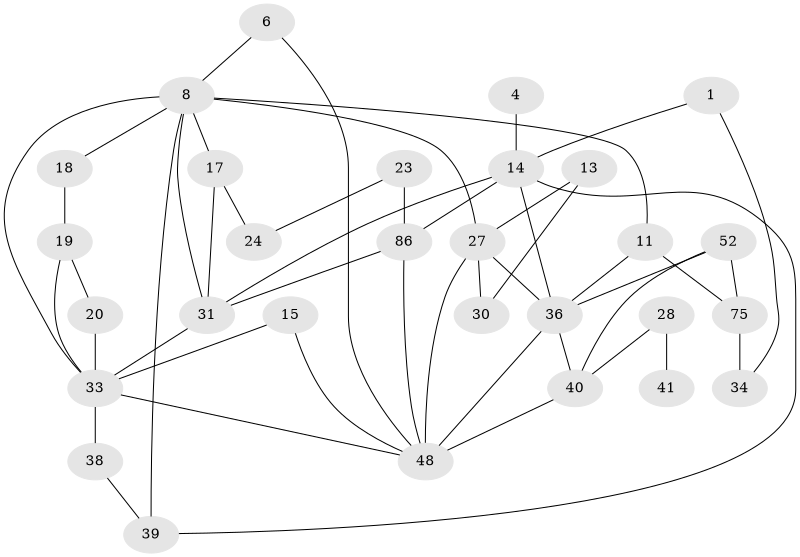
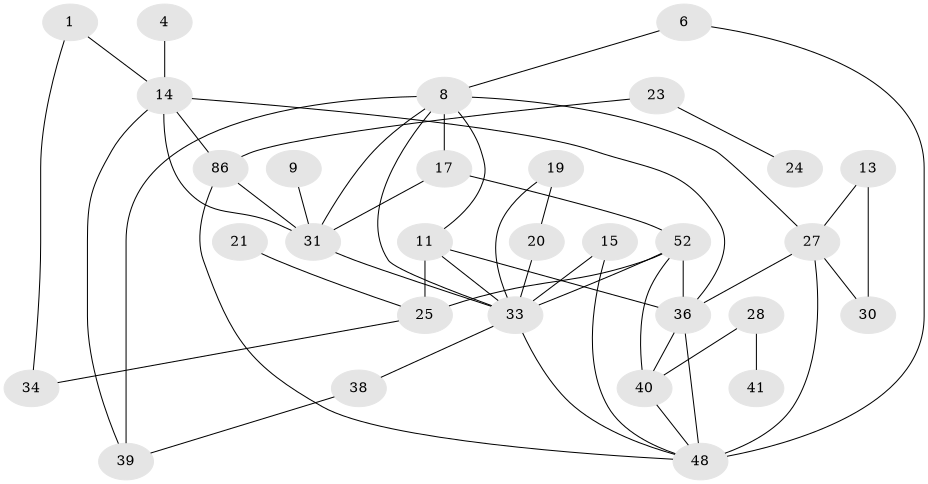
node "18": removed
node "9": added
edge "17" -- "24": now "17" -- "52"
node "21": added
edge "11" -- "33": added
edge "52" -- "33": added
node "75": label "75" -> "25"
